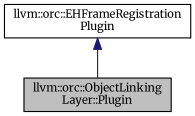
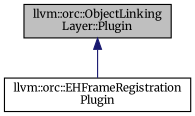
edge "llvm::orc::ObjectLinking Layer::Plugin" -> "llvm::orc::EHFrameRegistration Plugin": reversed
